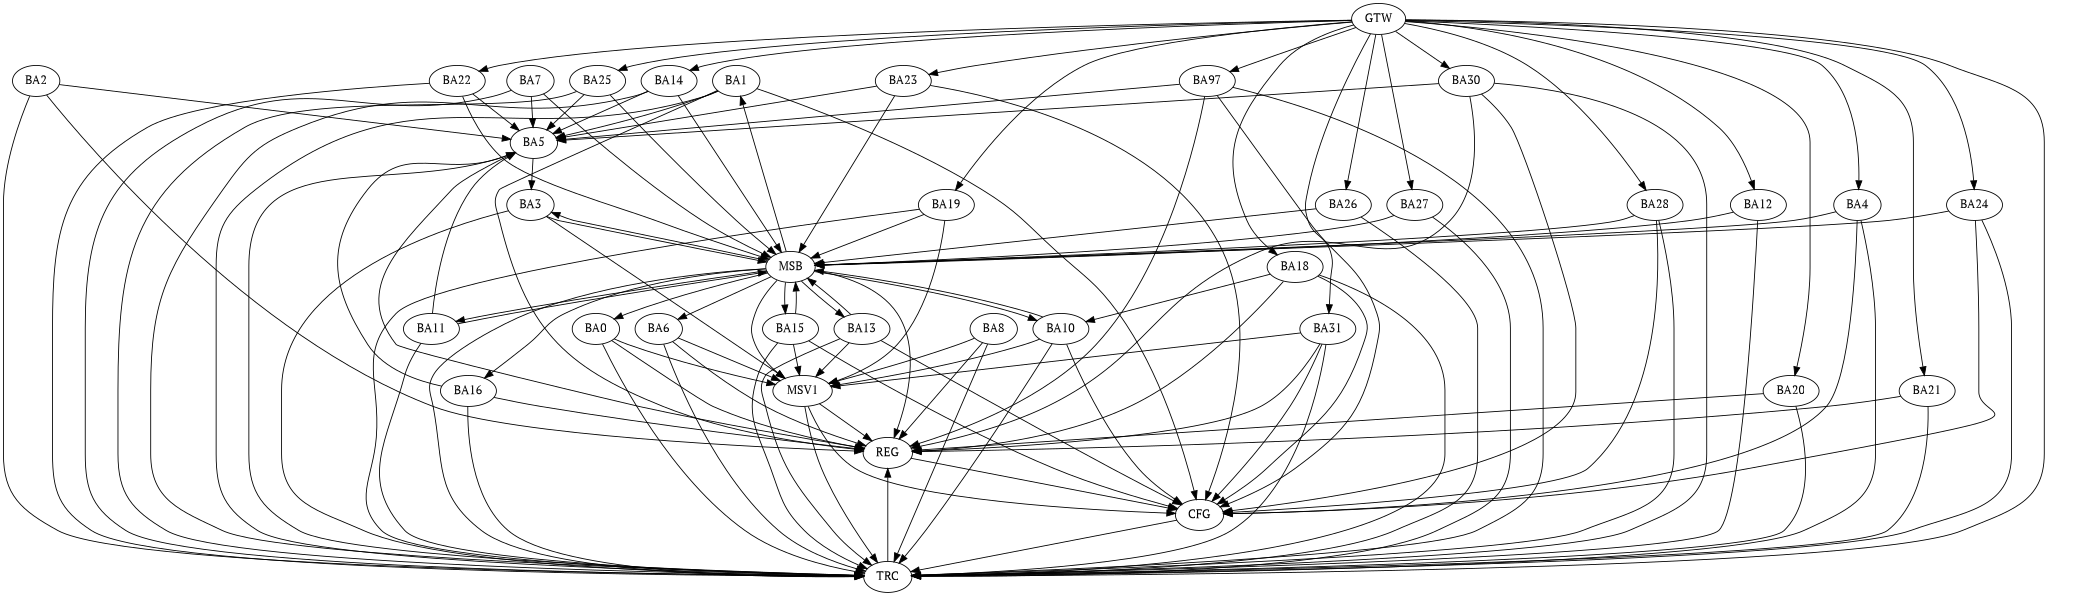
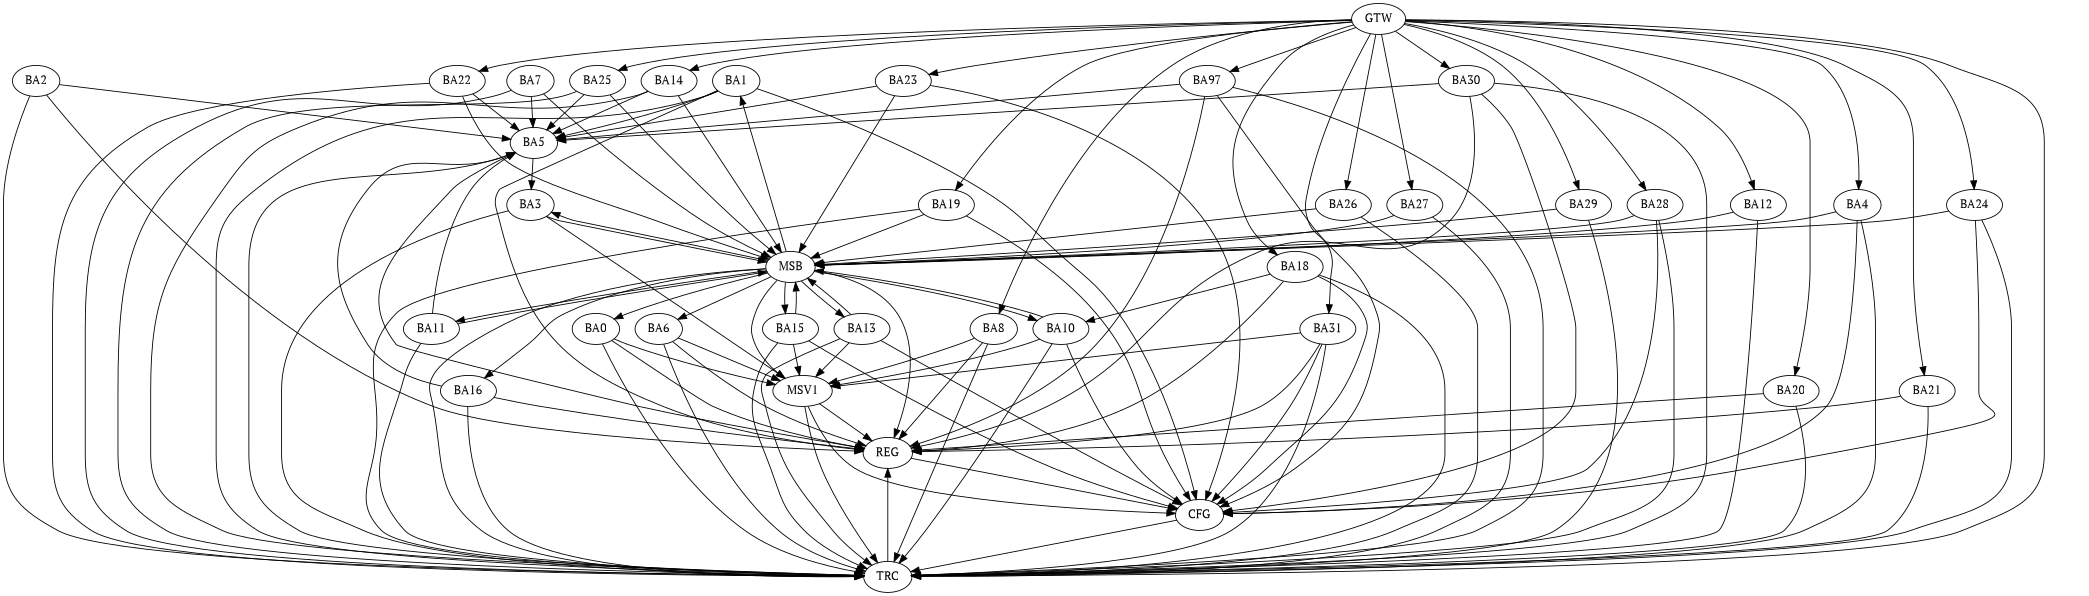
edge "GTW" -> "BA8": added
node "BA29": added
edge "BA19" -> "MSV1": now "BA19" -> "CFG"
